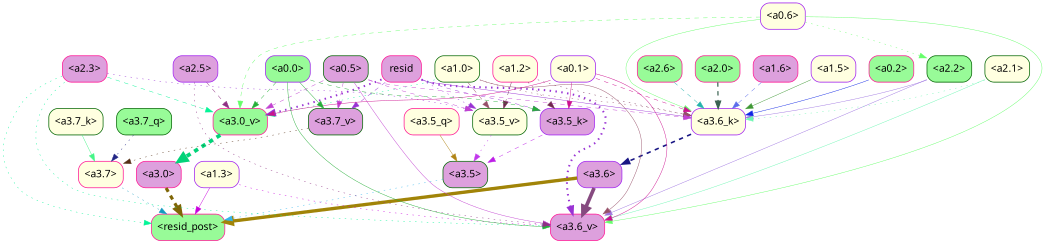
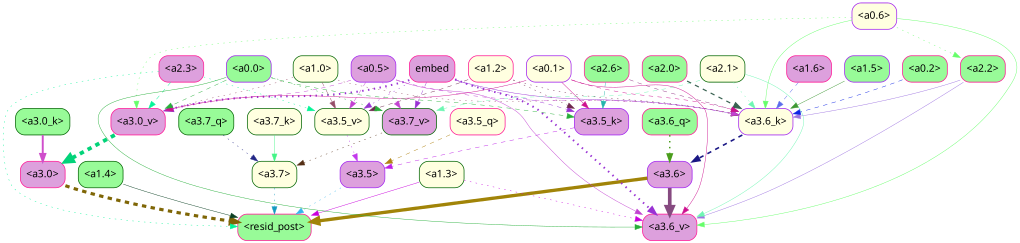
edge "<a0.6>" -> "<a3.0_v>": style dashed -> dotted
node "<a2.5>": removed
node "<a0.5>": color darkgreen -> purple
node "resid": label "resid" -> "embed"
node "<a1.5>": fillcolor lightyellow -> palegreen
node "<a2.2>": color darkgreen -> deeppink
edge "<a2.3>" -> "<a3.5_v>": color #9932d4 -> #04f597
edge "<a0.5>" -> "<a3.7_v>": style dashed -> dotted
edge "<a2.6>" -> "<a3.5_k>": added
edge "<a1.0>" -> "<a3.6_v>": removed
edge "<a2.6>" -> "<a3.6_k>": color #25b4ac -> #8f3083
edge "<a0.0>" -> "<a3.7_v>": style bold -> dotted
edge "<a1.0>" -> "<a3.0_v>": color #04f597 -> #964f68
edge "<a2.1>" -> "<a3.7_v>": added
edge "<a0.2>" -> "<a3.6_k>": style bold -> dashed
node "<a3.0_k>": added
node "<a3.0_v>": fillcolor palegreen -> plum
node "<a3.6_q>": added
edge "<a3.5_q>" -> "<a3.5>": style bold -> dashed
node "<a1.4>": added
node "<a3.7>": color deeppink -> darkgreen
node "<a1.3>": color purple -> darkgreen
node "<a3.5>": color darkgreen -> purple
edge "<a2.3>" -> "<a3.6_v>": removed
